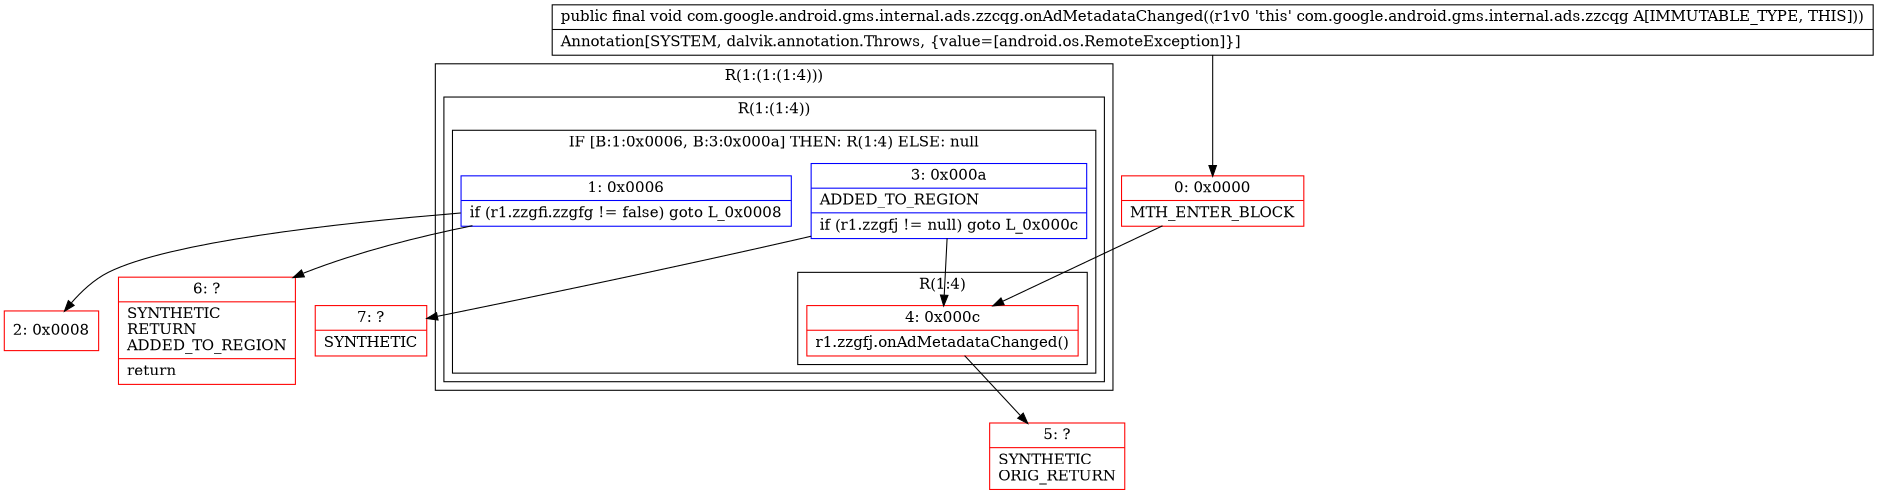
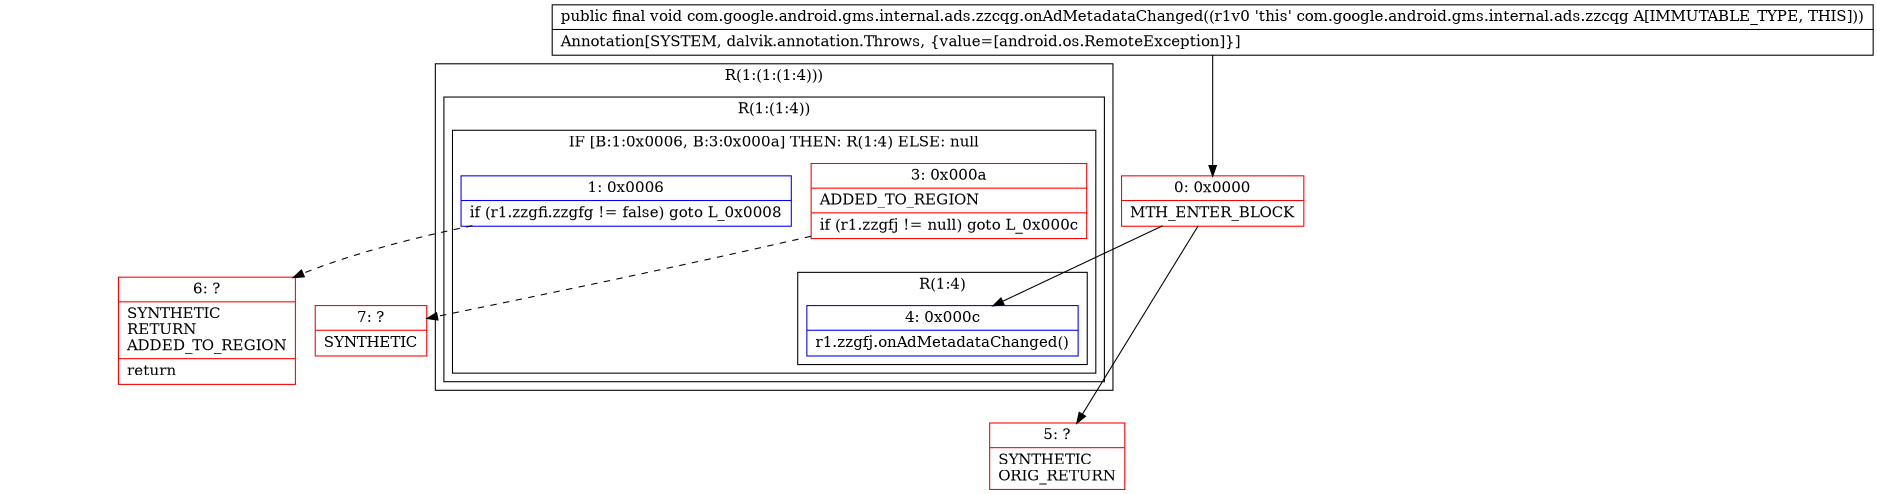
node "3: 0x000a": color blue -> red
edge "1: 0x0006" -> "6: ?": style solid -> dashed
edge "3: 0x000a" -> "4: 0x000c": removed
edge "3: 0x000a" -> "7: ?": style solid -> dashed
node "2: 0x0008": removed
node "4: 0x000c": color red -> blue
edge "4: 0x000c" -> "5: ?": now "0: 0x0000" -> "5: ?"
